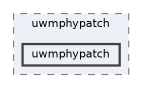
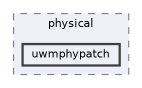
cluster "uwmphypatch": label "uwmphypatch" -> "physical"
